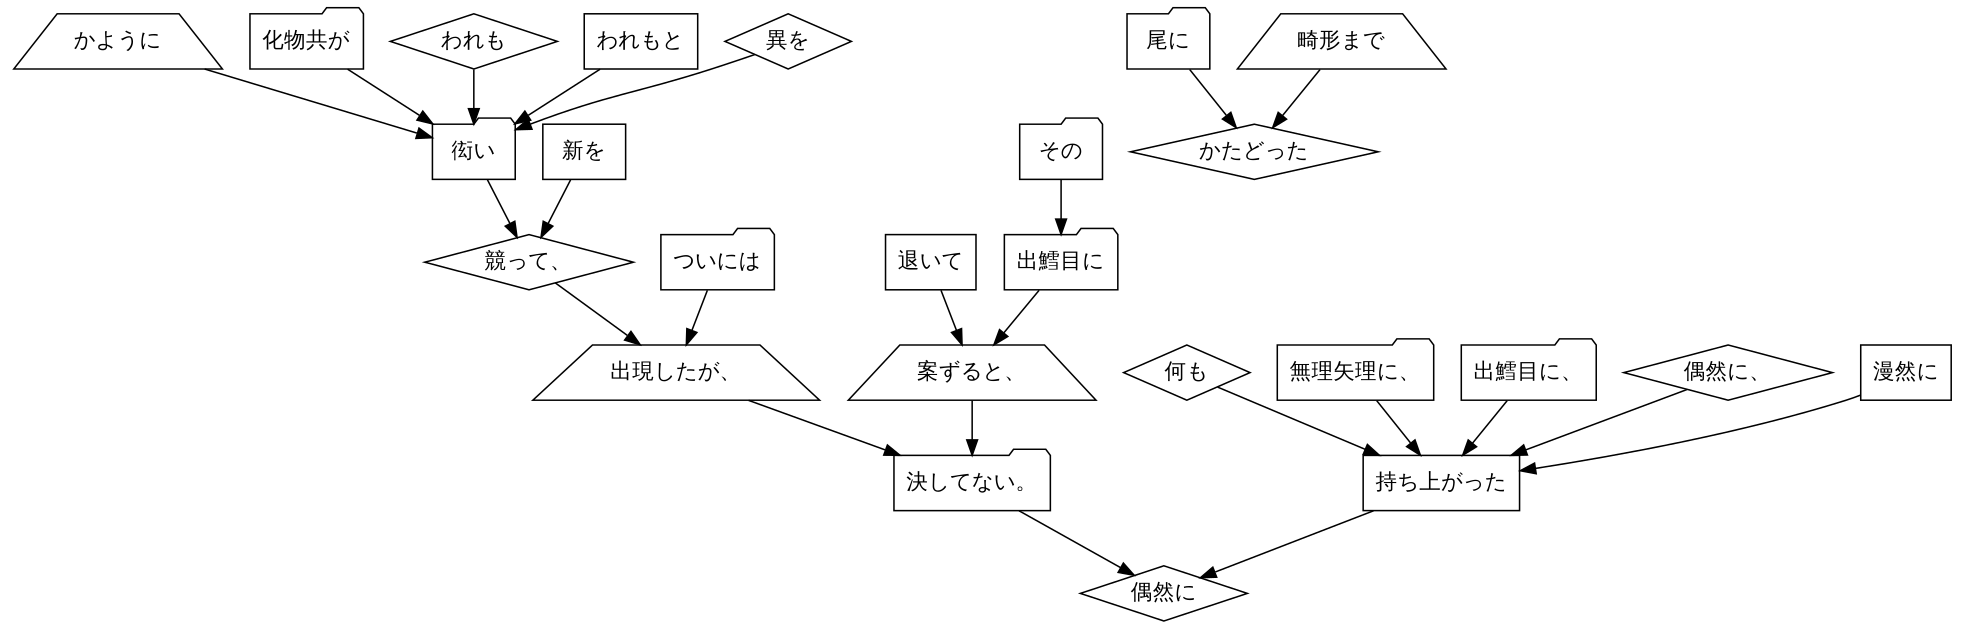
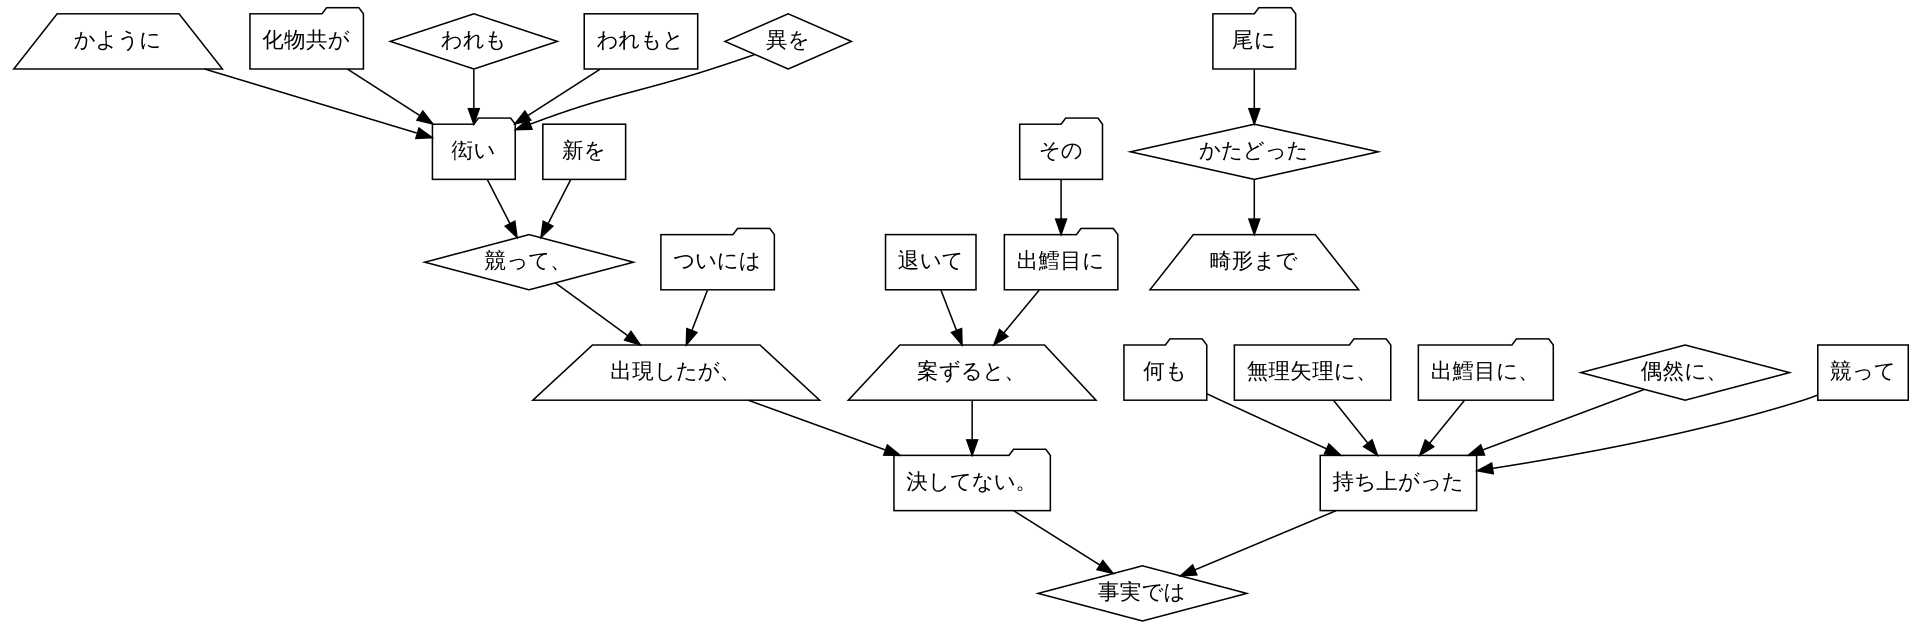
edge "畸形まで" -> "かたどった": reversed
node "何も": shape diamond -> folder
node "漫然に": label "漫然に" -> "競って"
node "偶然に": label "偶然に" -> "事実では"
